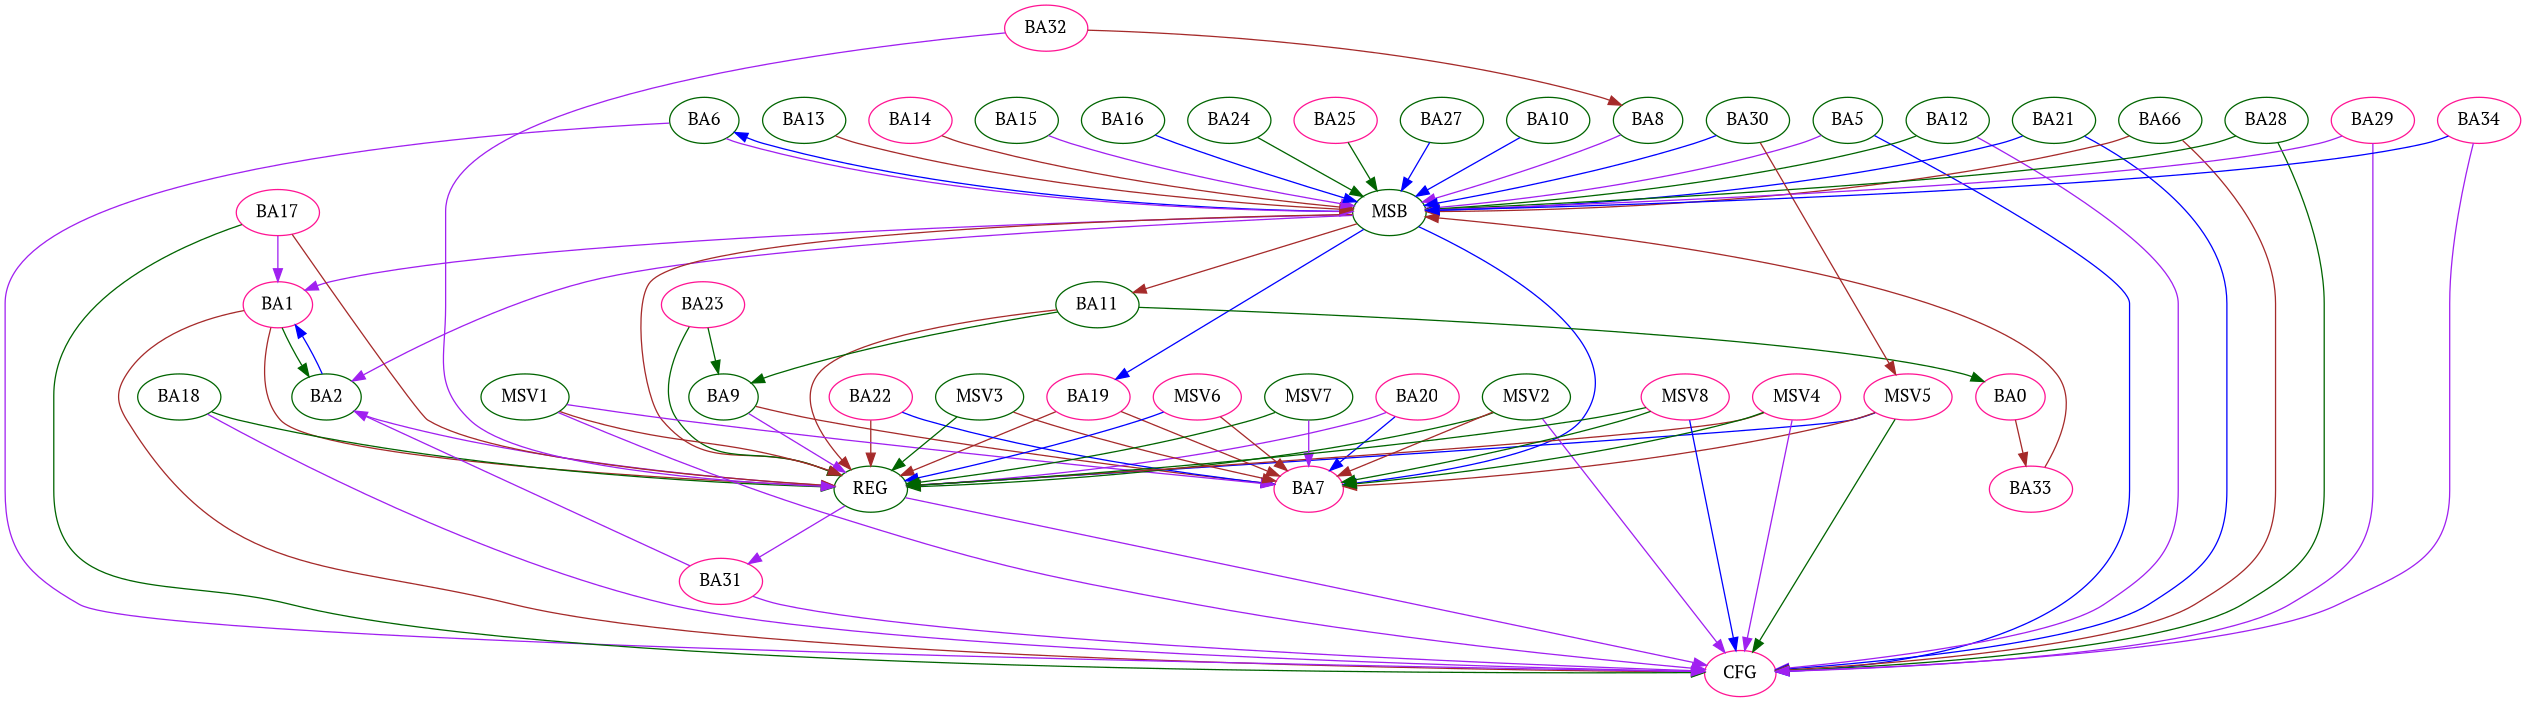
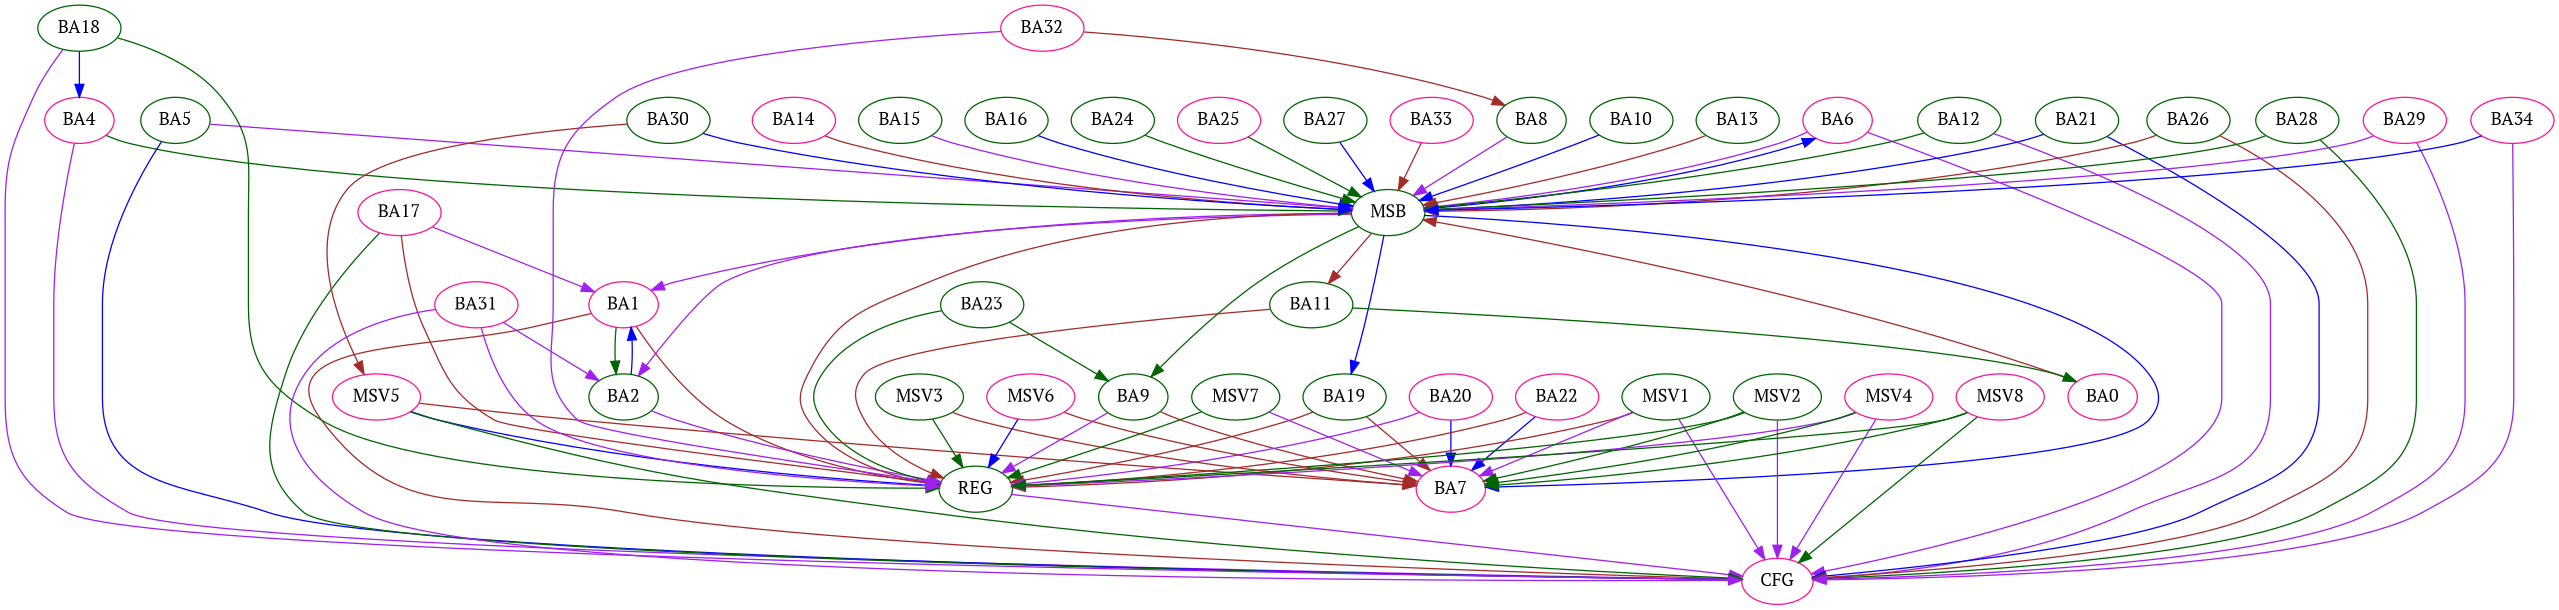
node "BA4": added
node "BA6": color darkgreen -> deeppink
node "BA66": label "BA66" -> "BA26"
node "BA23": color deeppink -> darkgreen
edge "BA11" -> "BA9": now "MSB" -> "BA9"
node "BA19": color deeppink -> darkgreen
edge "BA0" -> "BA33": now "BA0" -> "MSB"
edge "MSV2" -> "BA7": color brown -> darkgreen
edge "MSV4" -> "REG": color brown -> purple
edge "MSV8" -> "CFG": color blue -> darkgreen
edge "REG" -> "BA31": reversed
